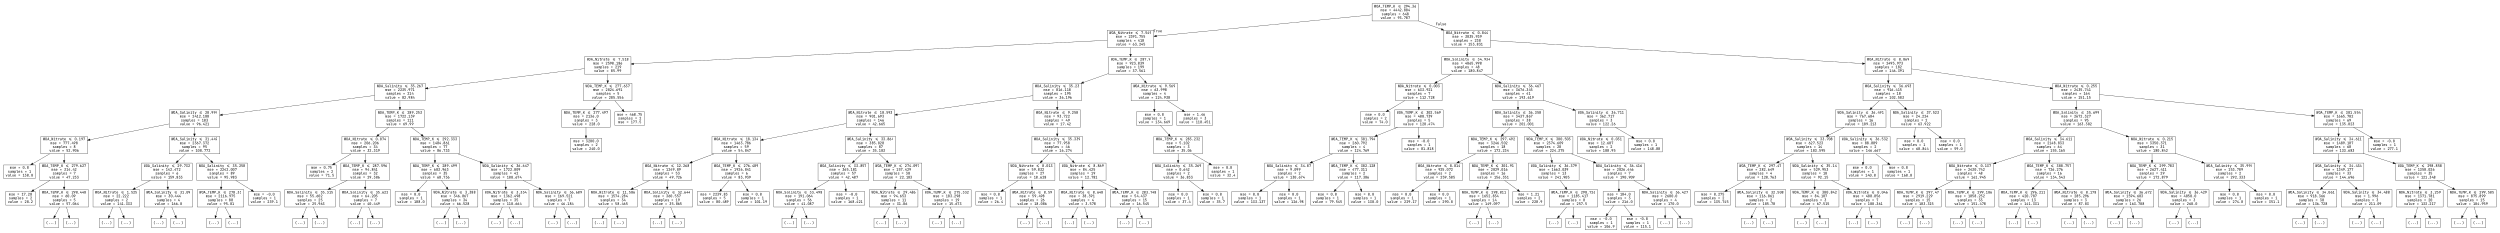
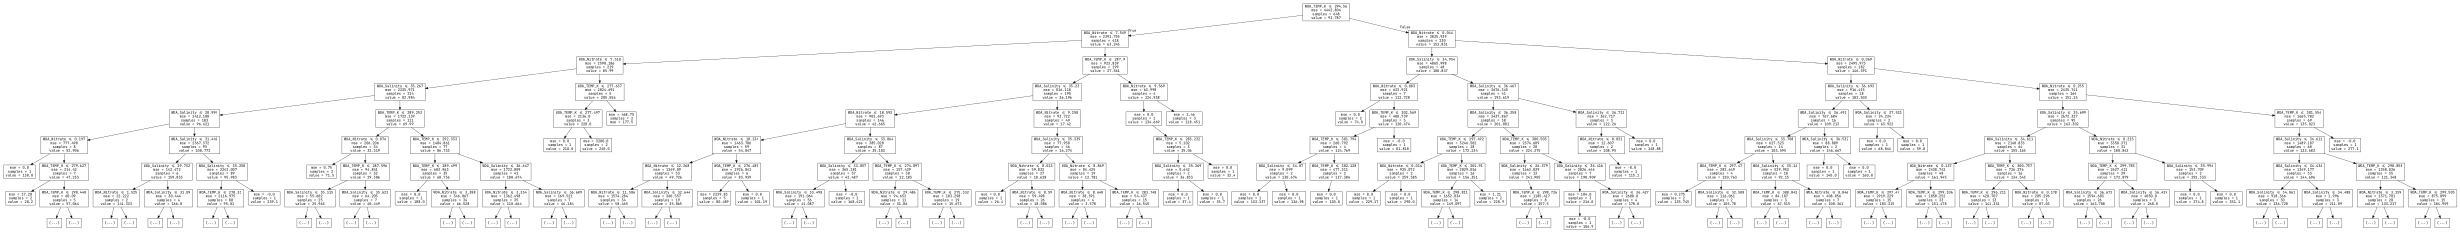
node "mse = 0.0 samples = 1 value = 210.0": added
node "mse = 0.0 samples = 1 value = 79.545": removed
edge "mse = 184.0 samples = 3 value = 216.0" -> "mse = -0.0 samples = 1 value = 115.1": now "WOA_Nitrate <= 0.031 mse = 12.607 samples = 2 value = 108.95" -> "mse = -0.0 samples = 1 value = 115.1"
